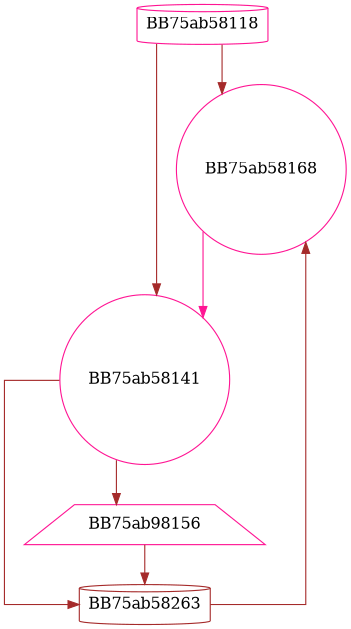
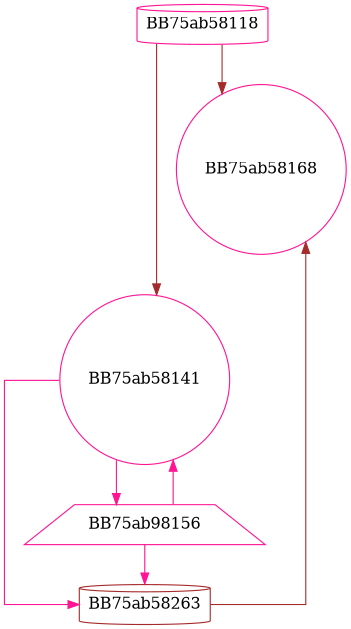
edge "BB75ab58168" -> "BB75ab58141": now "BB75ab98156" -> "BB75ab58141"
edge "BB75ab58141" -> "BB75ab98156": color brown -> deeppink
edge "BB75ab58141" -> "BB75ab58263": color brown -> deeppink
edge "BB75ab98156" -> "BB75ab58263": color brown -> deeppink
